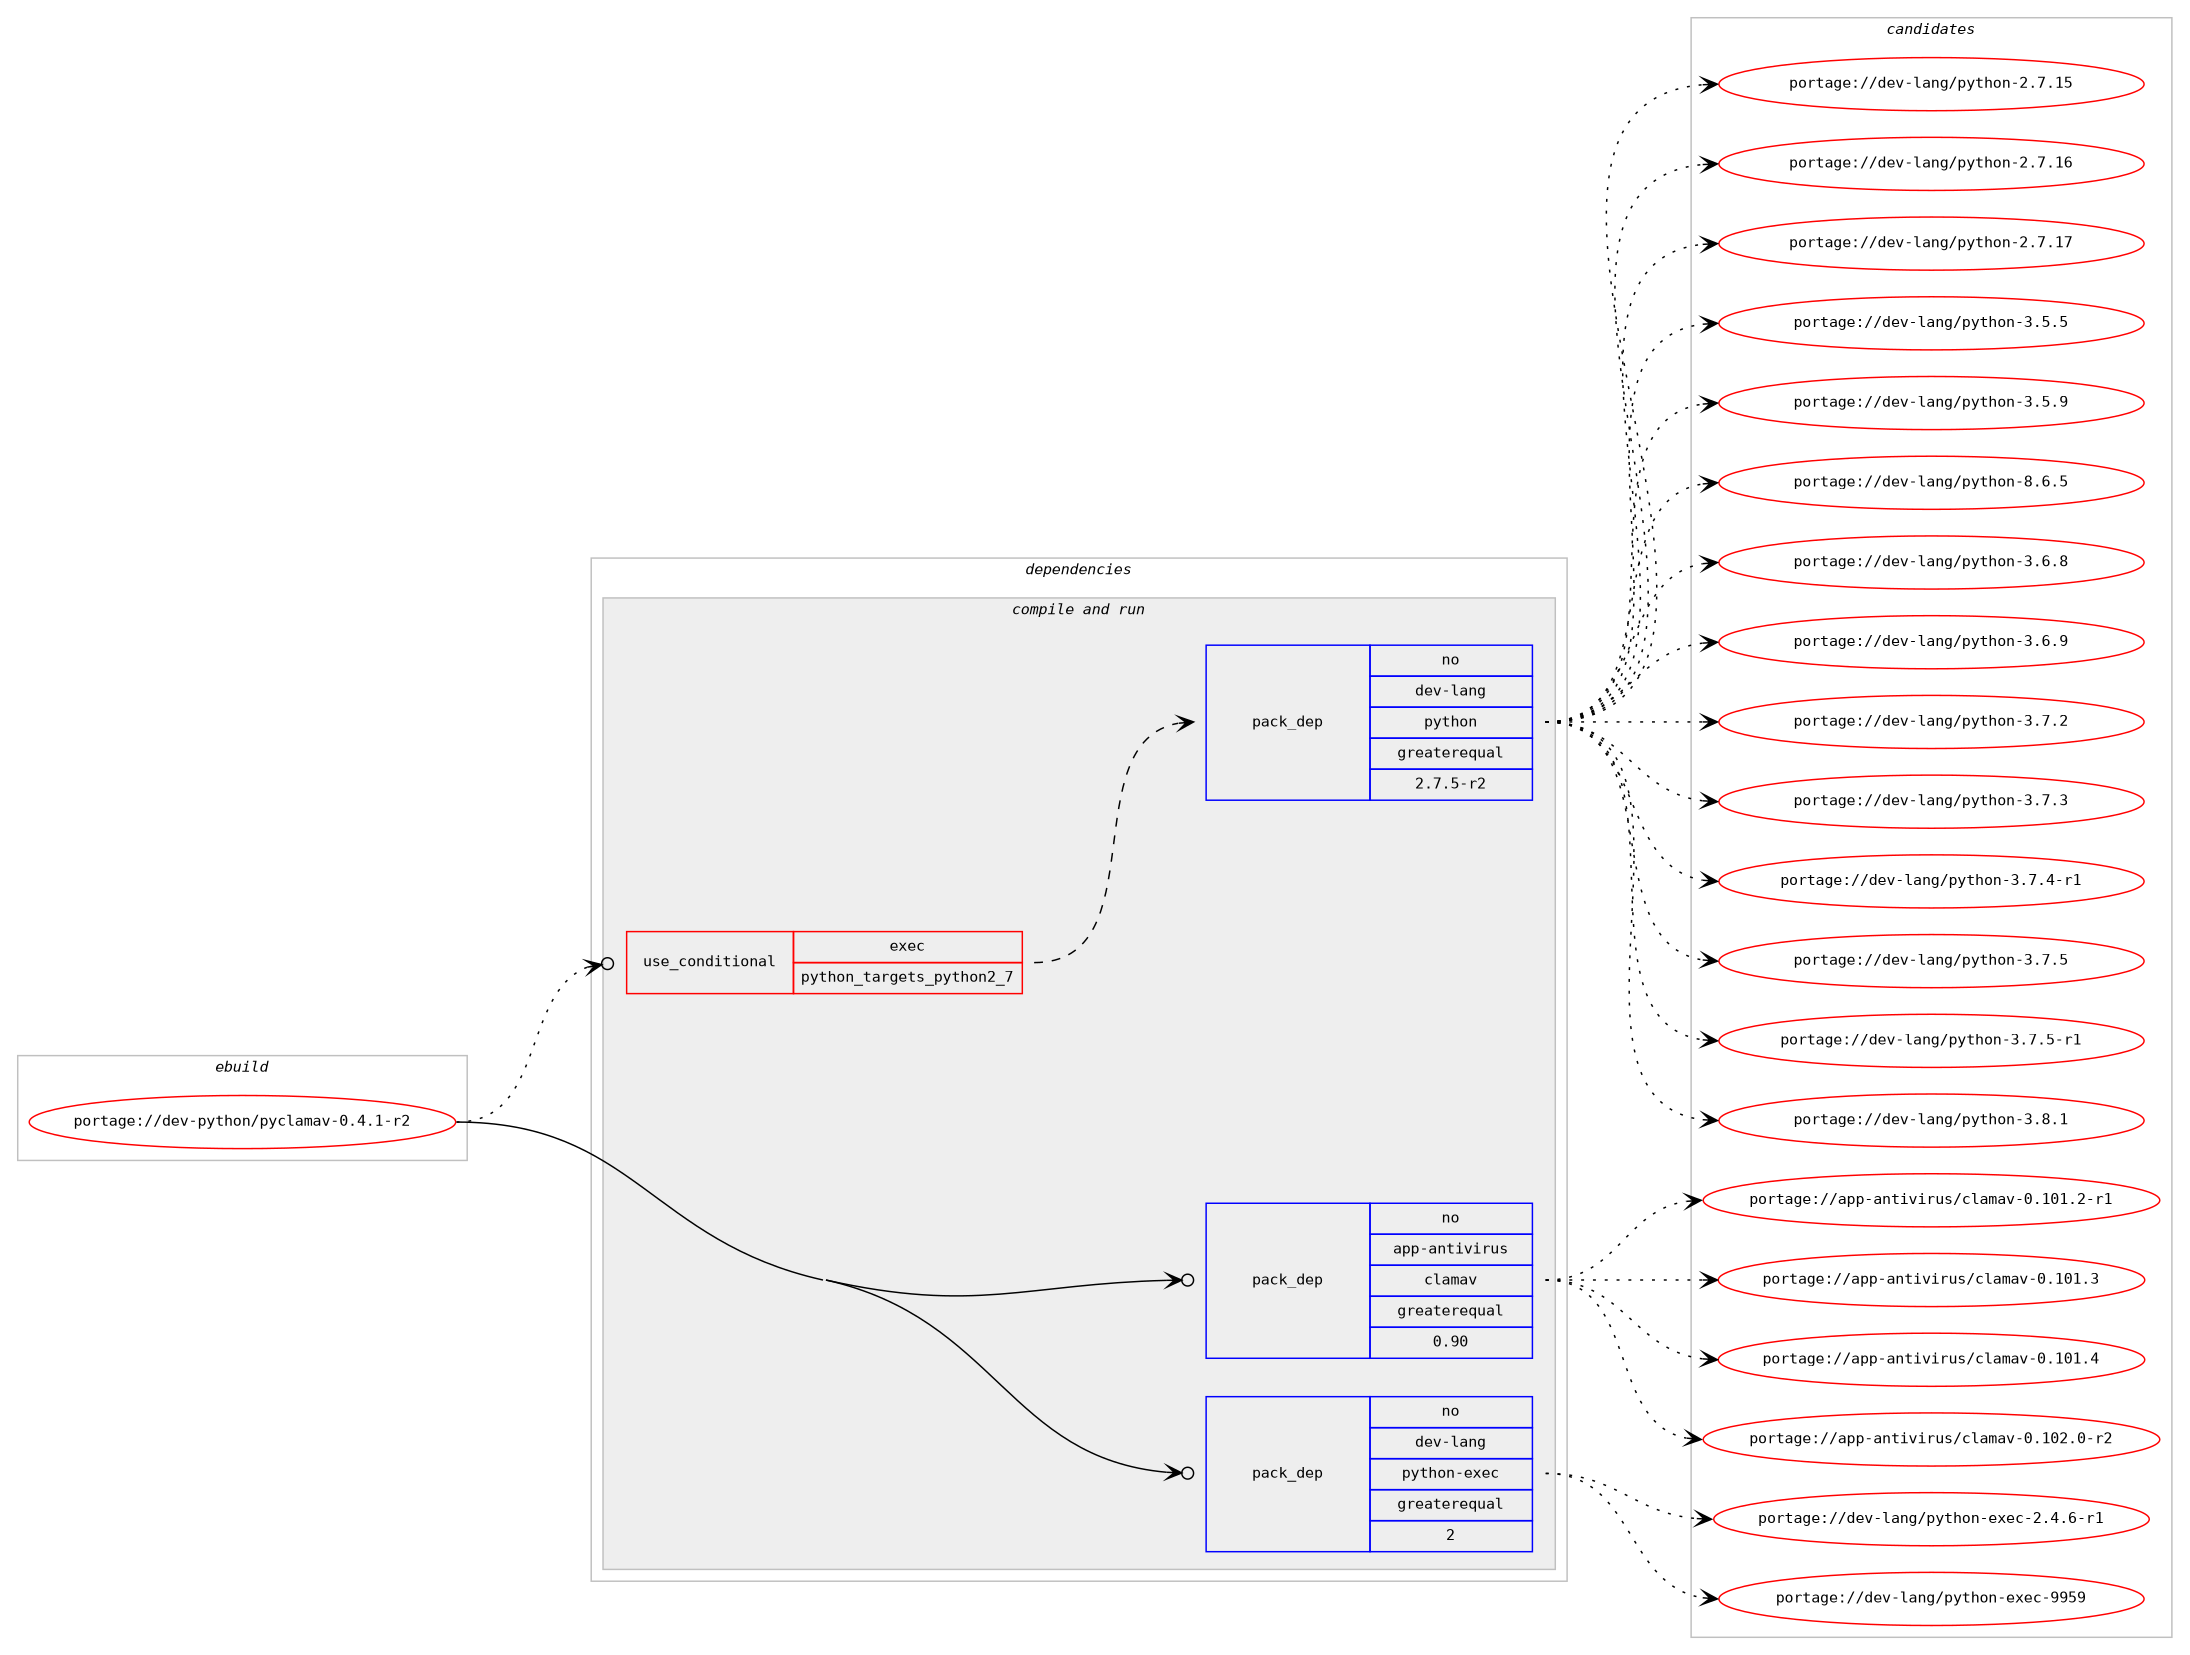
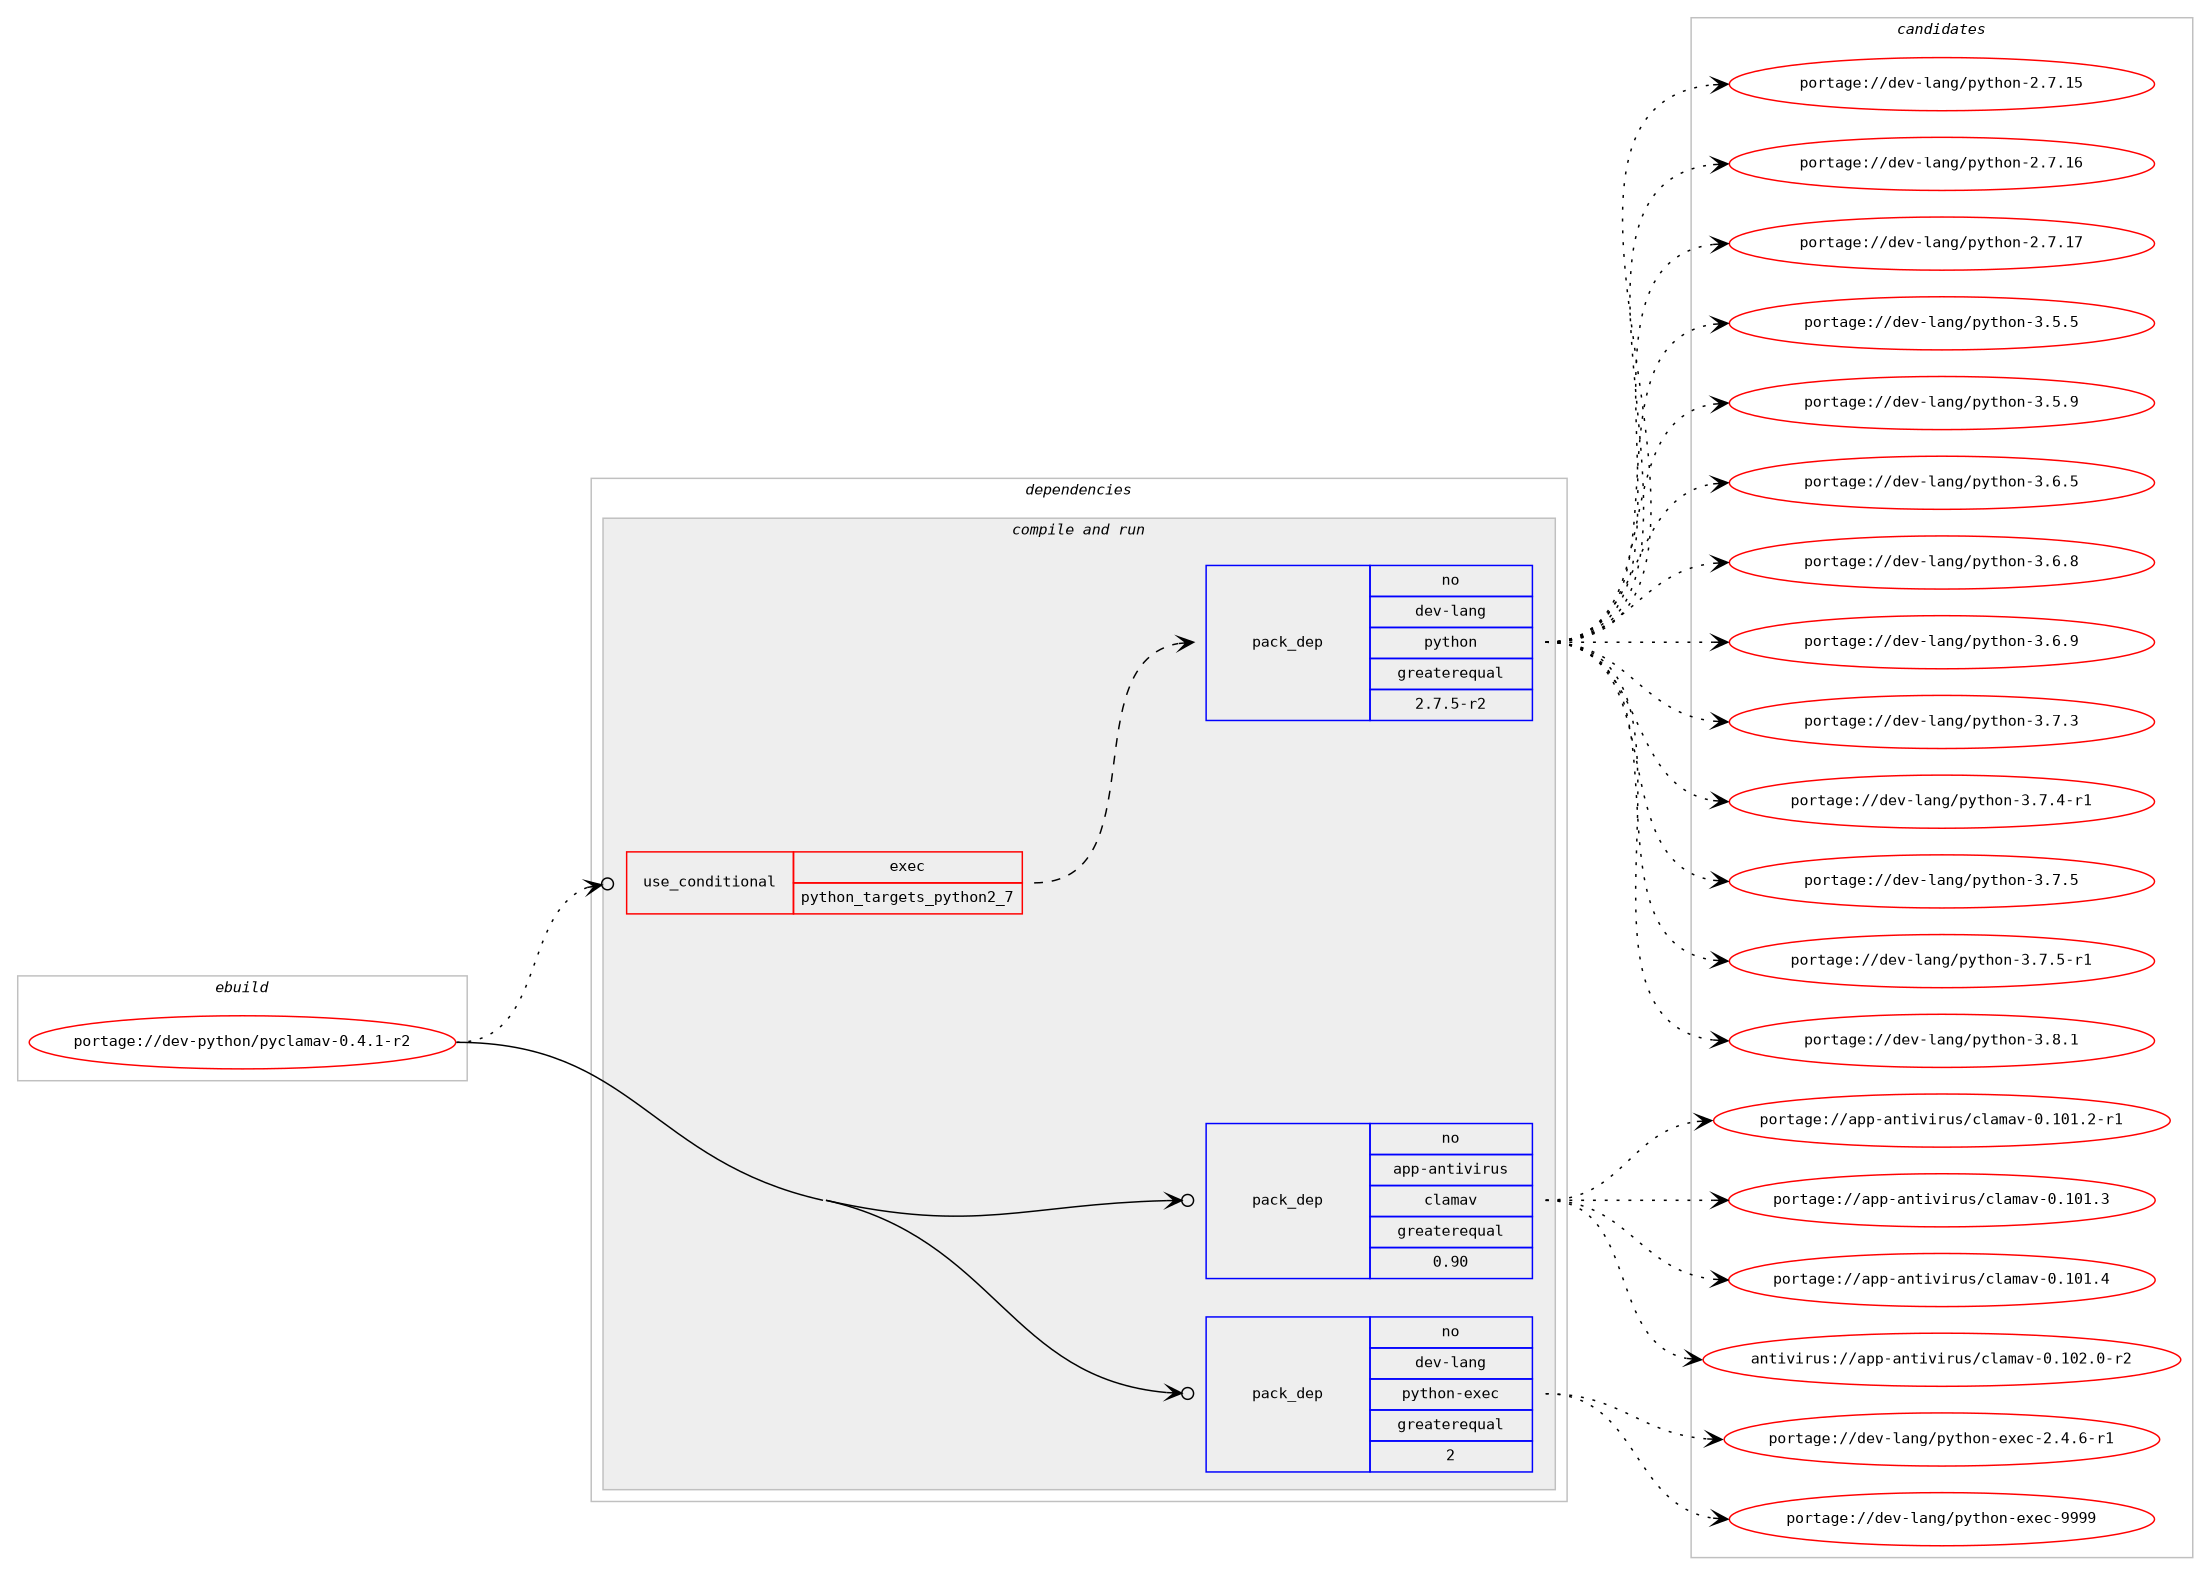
node "portage://dev-lang/python-8.6.5": label "portage://dev-lang/python-8.6.5" -> "portage://dev-lang/python-3.6.5"
node "portage://dev-lang/python-3.7.2": removed
node "portage://app-antivirus/clamav-0.102.0-r2": label "portage://app-antivirus/clamav-0.102.0-r2" -> "antivirus://app-antivirus/clamav-0.102.0-r2"
node "portage://dev-lang/python-exec-9959": label "portage://dev-lang/python-exec-9959" -> "portage://dev-lang/python-exec-9999"
